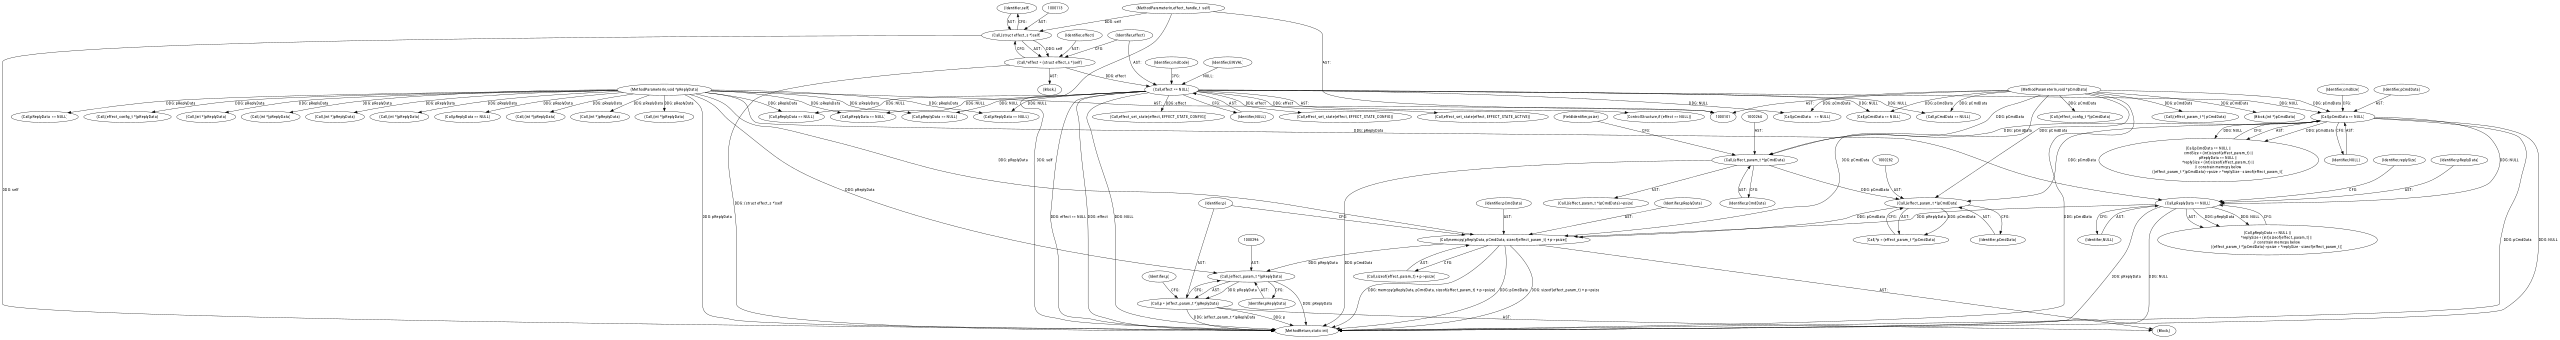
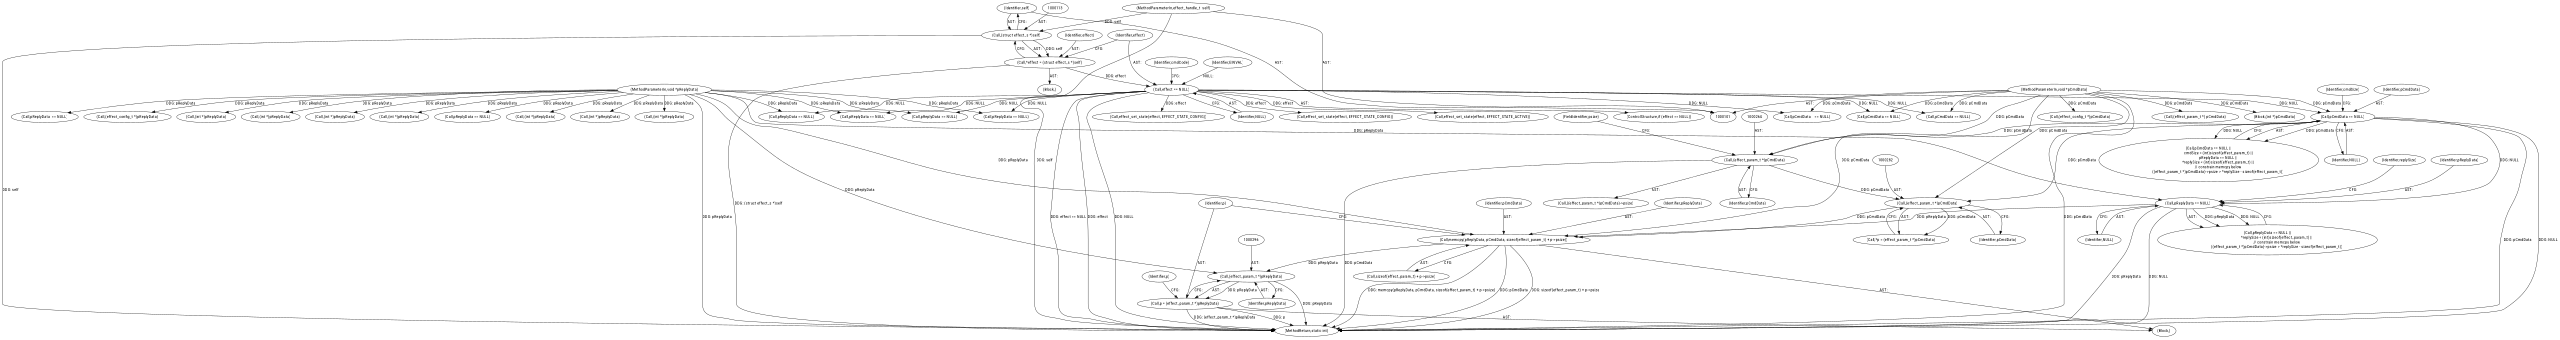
edge "(MethodParameterIn,void *pReplyData)" -> "1000101": now "(Identifier,self)" -> "1000101"
